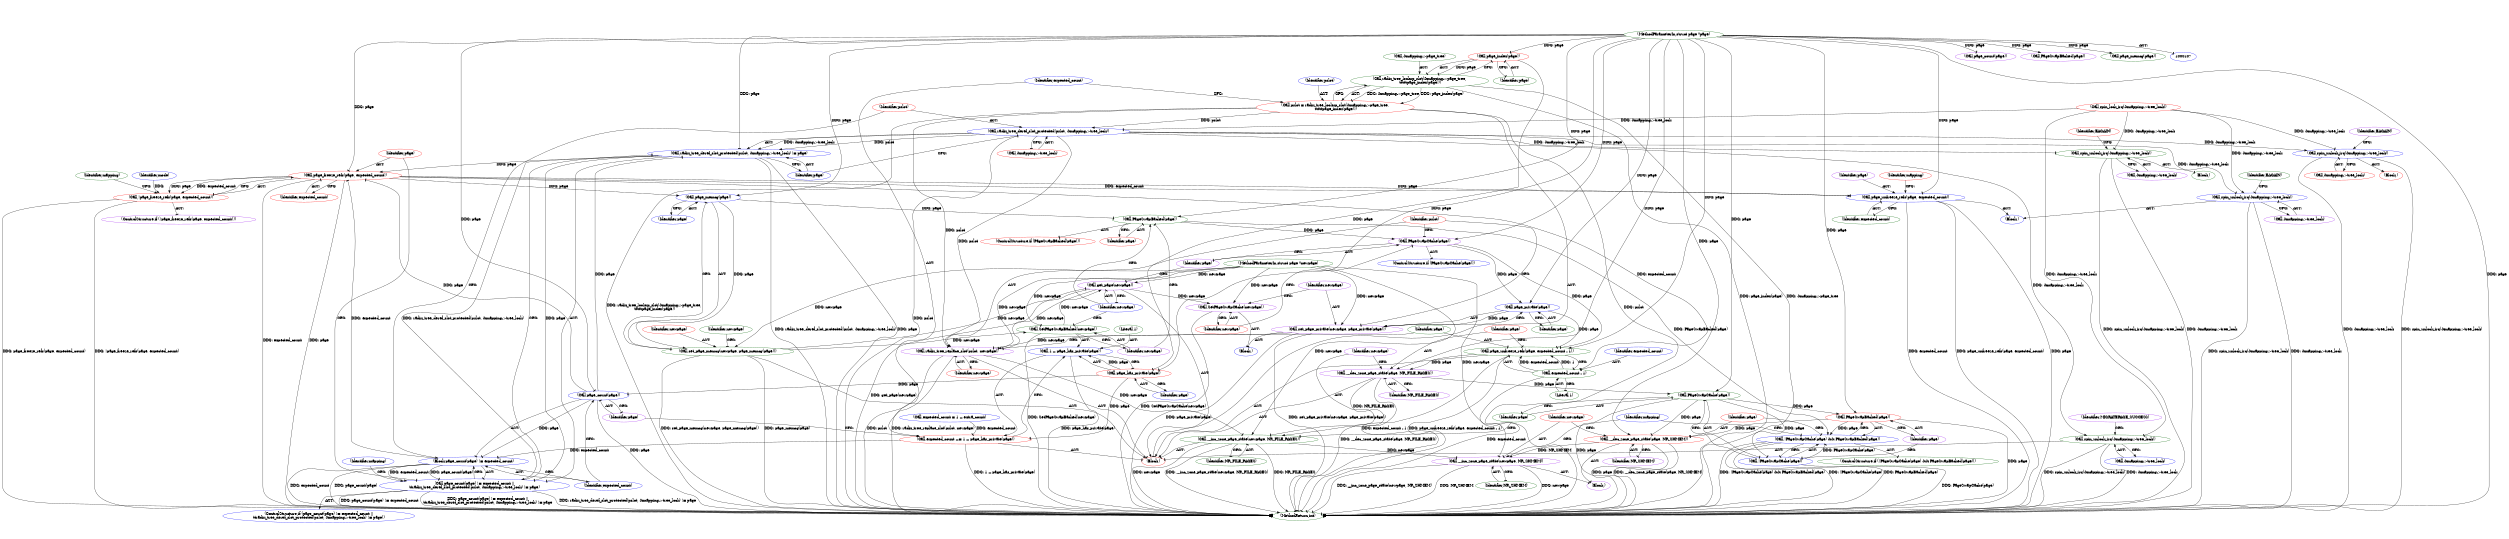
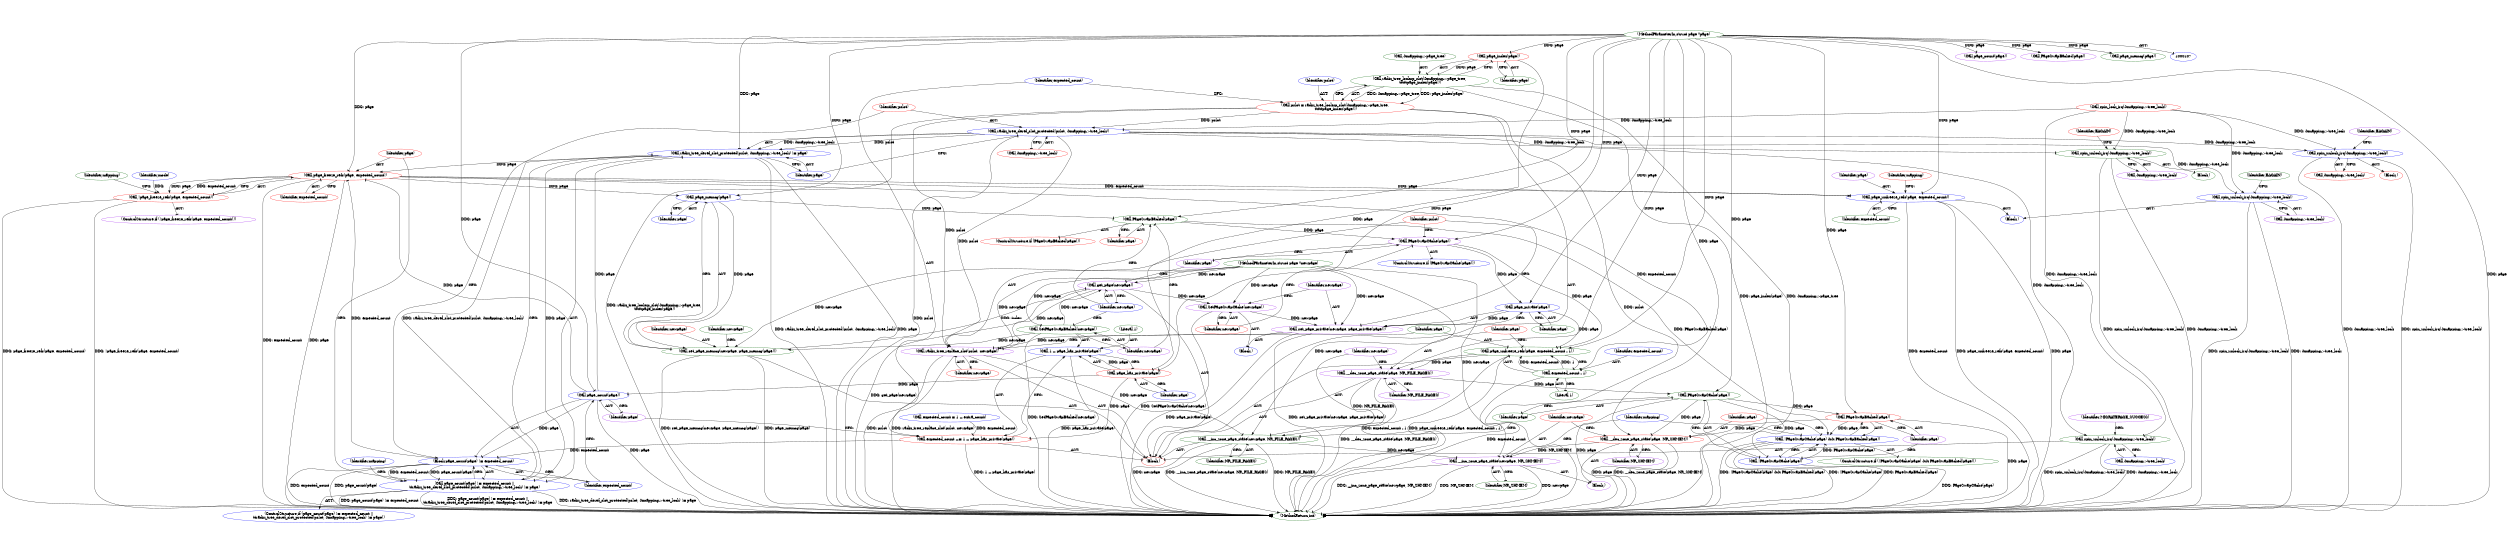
edge "(Call,SetPageSwapCache(newpage))" -> "(Call,set_page_private(newpage, page_private(page)))": added, label "DDG: newpage"
edge "(Call,set_page_memcg(newpage, page_memcg(page)))" -> "(Call,get_page(newpage))": label "DDG: newpage" -> "DDG: index"
edge "(Call,set_page_memcg(newpage, page_memcg(page)))" -> "(Call,SetPageSwapBacked(newpage))": reversed
